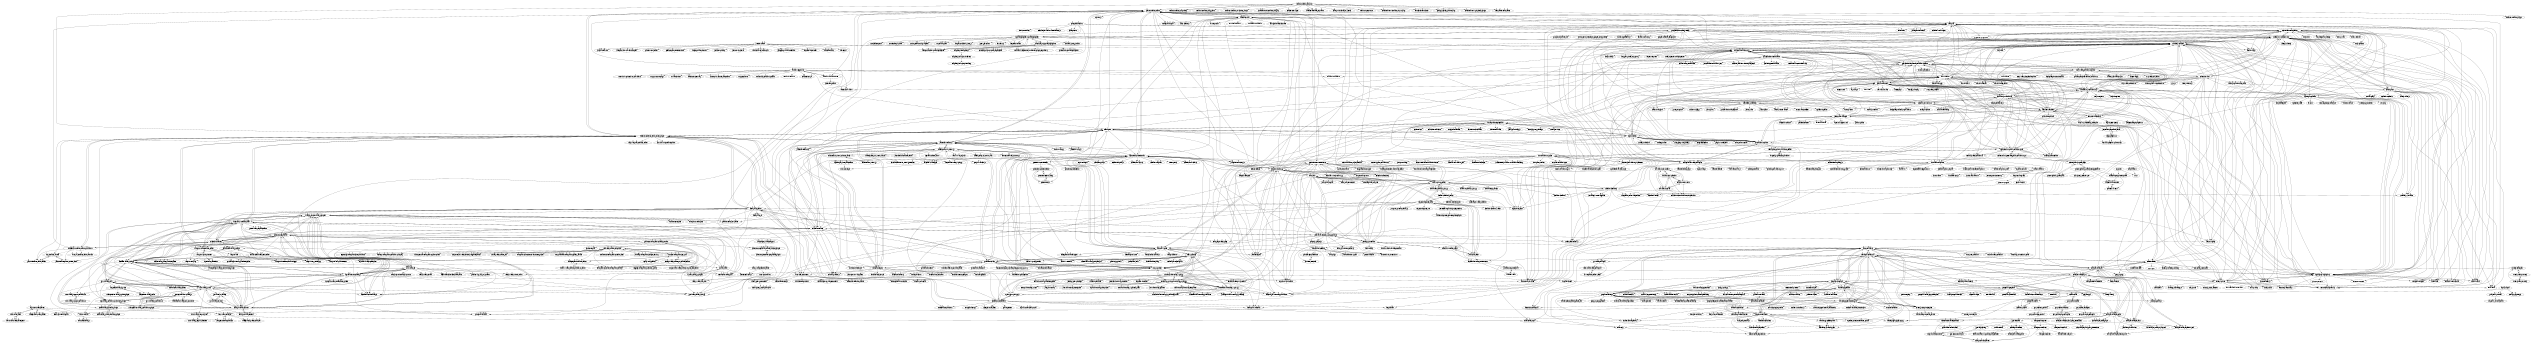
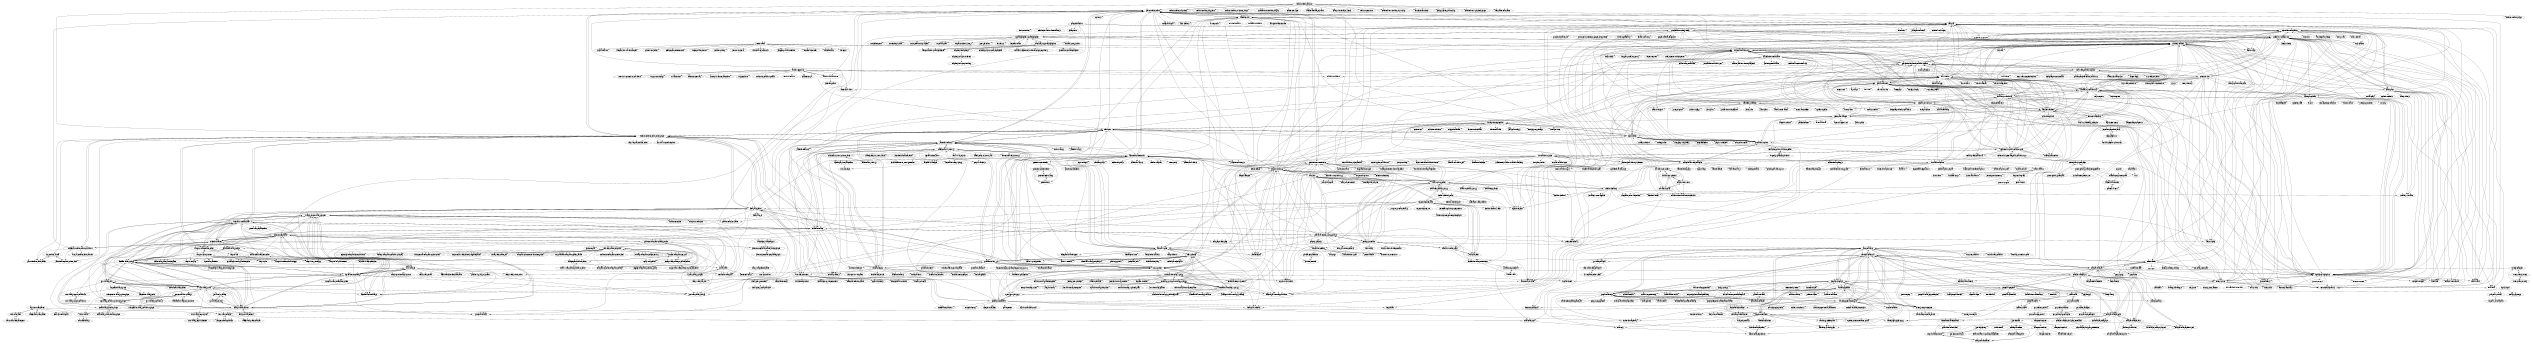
node "josh/jquery-selector-set": label "josh/jquery-selector-set" -> "josh/marktext-selector-set"
node "wangzuo/phx": added
node "jgm/pandoc": added
node "gopatrik/space.js": added
node "loader/asciimathml": label "loader/asciimathml" -> "asciimath/asciimathml"
